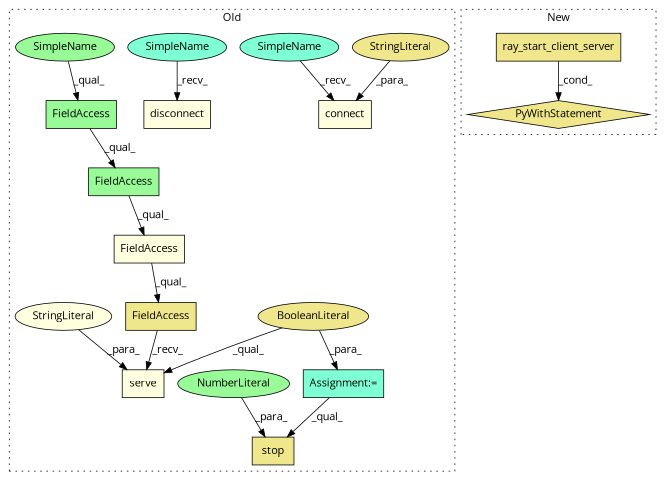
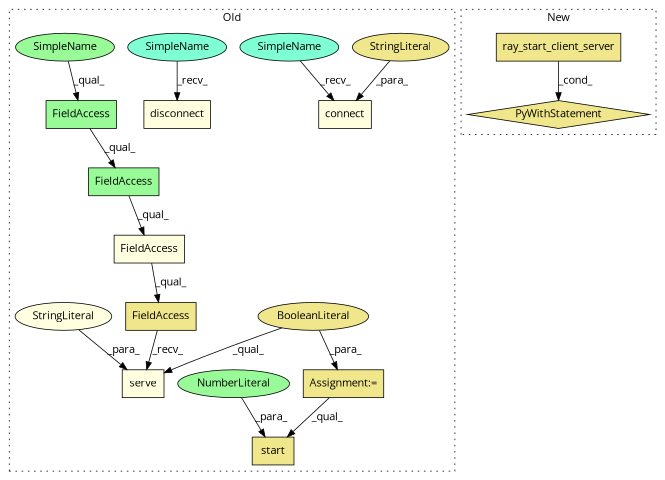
node "Assignment:=": fillcolor aquamarine -> khaki
node "stop": label "stop" -> "start"
